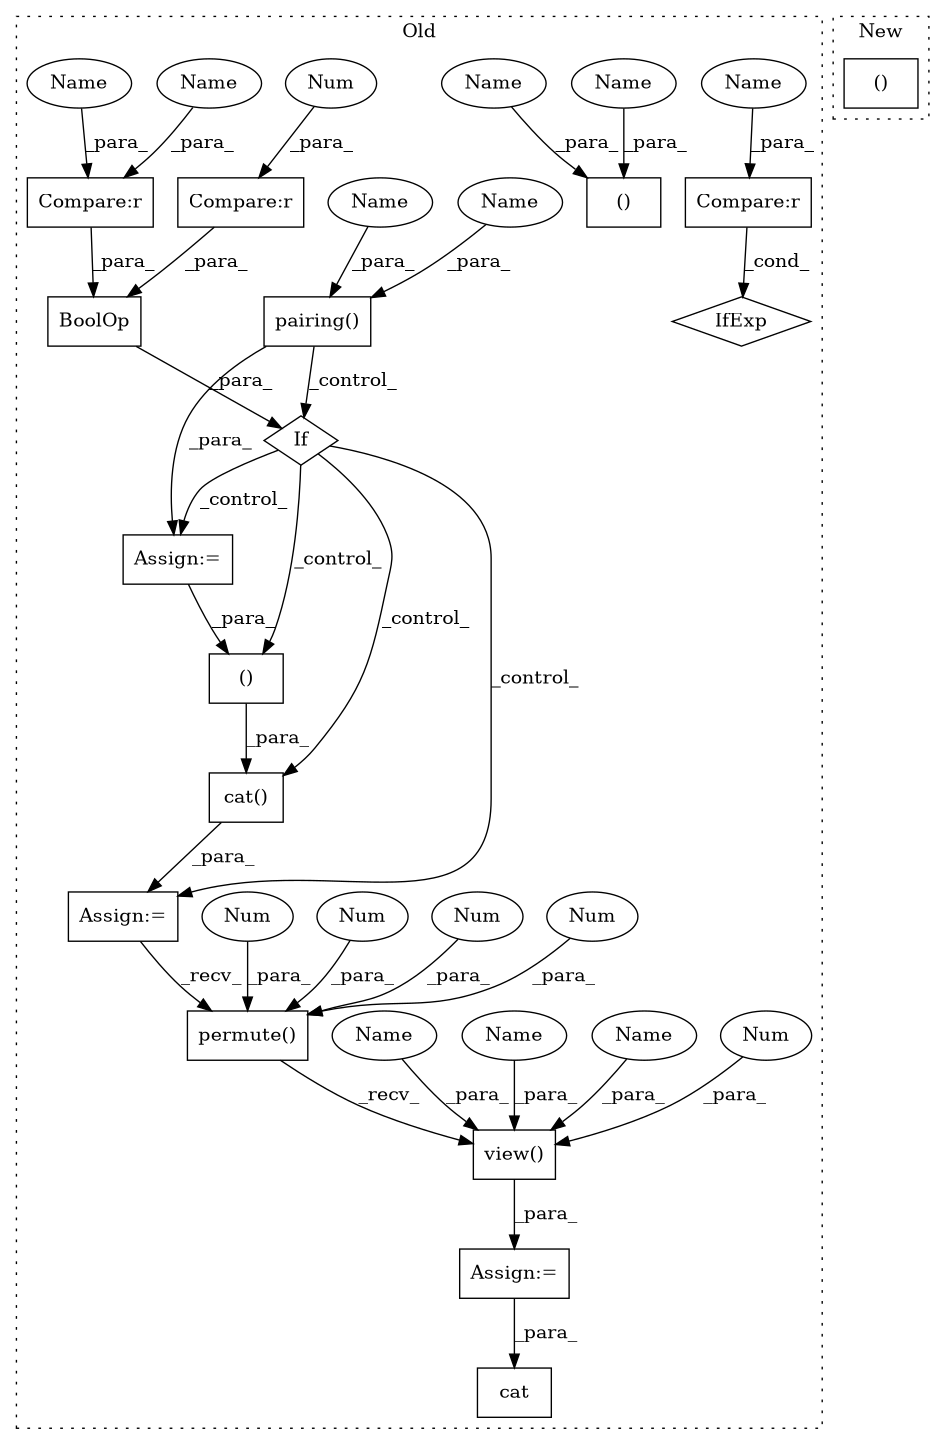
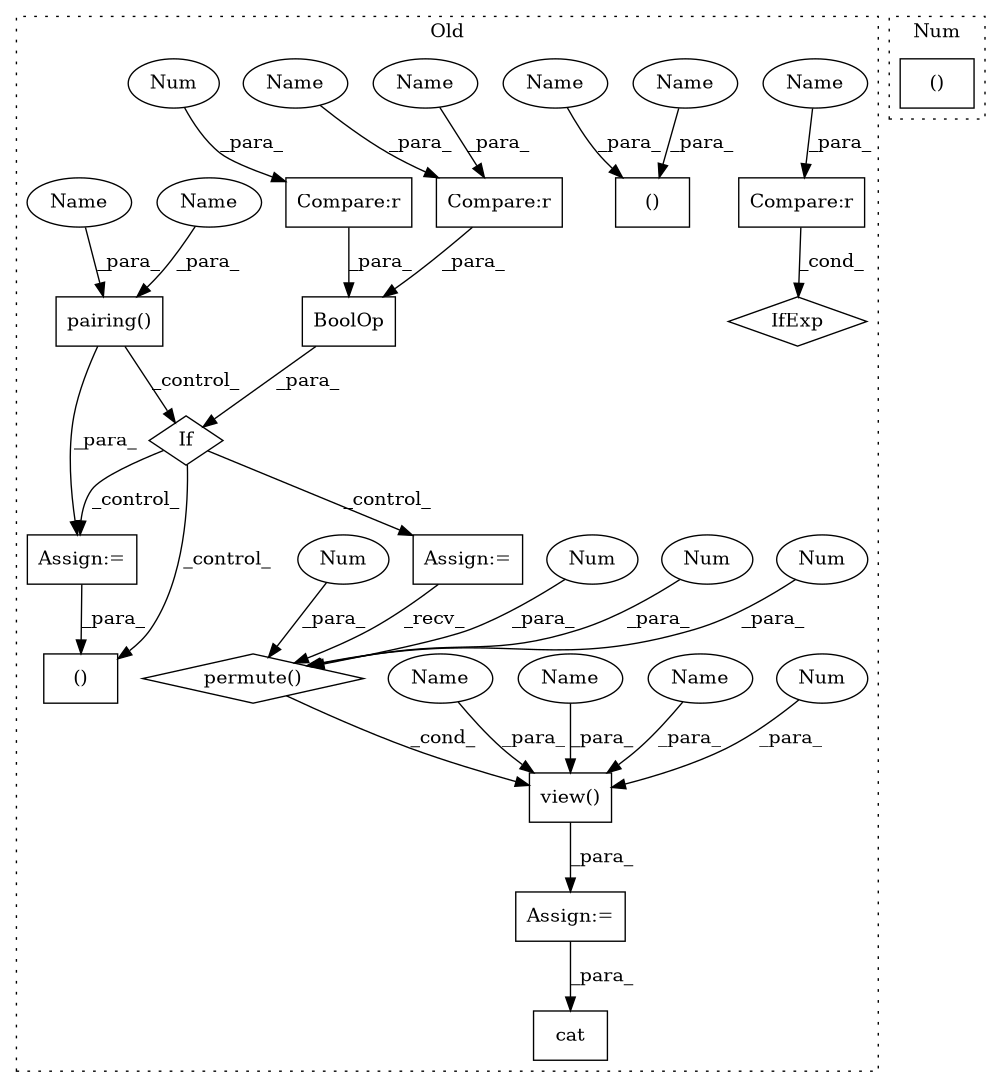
cluster "New": label "New" -> "Num"
node "cat()": removed
node "permute()": shape box -> diamond
edge "permute()" -> "view()": label "_recv_" -> "_cond_"
